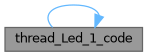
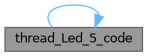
node "thread_Led_1_code": label "thread_Led_1_code" -> "thread_Led_5_code"
